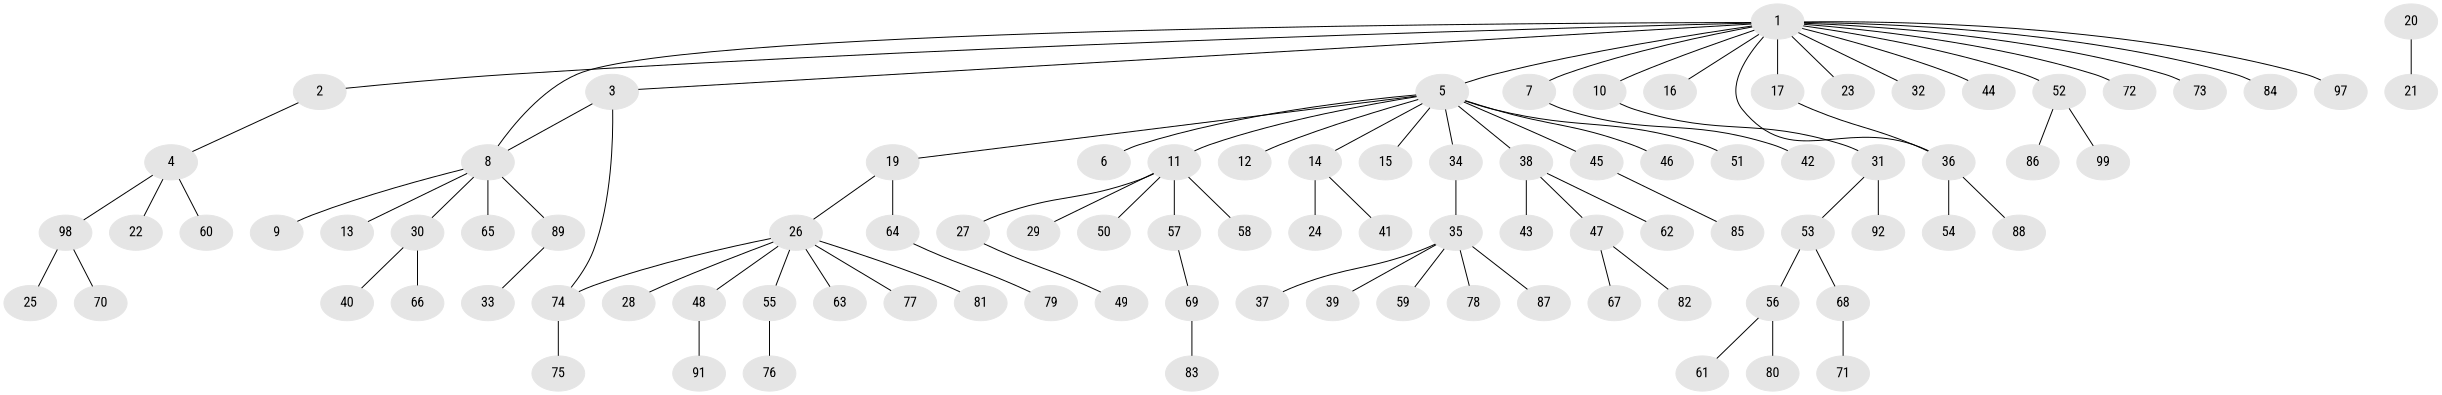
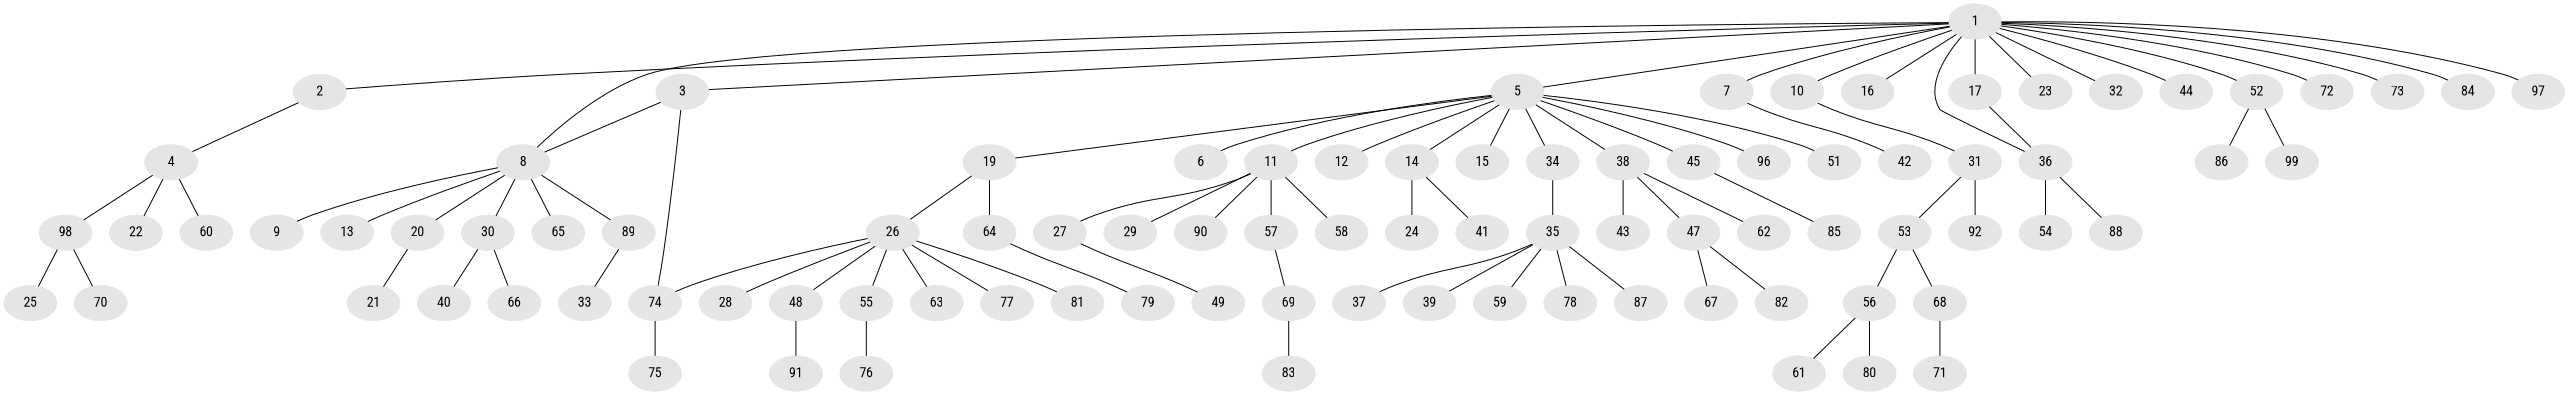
node "46": label "46" -> "96"
edge "8" -- "20": added
node "50": label "50" -> "90"
